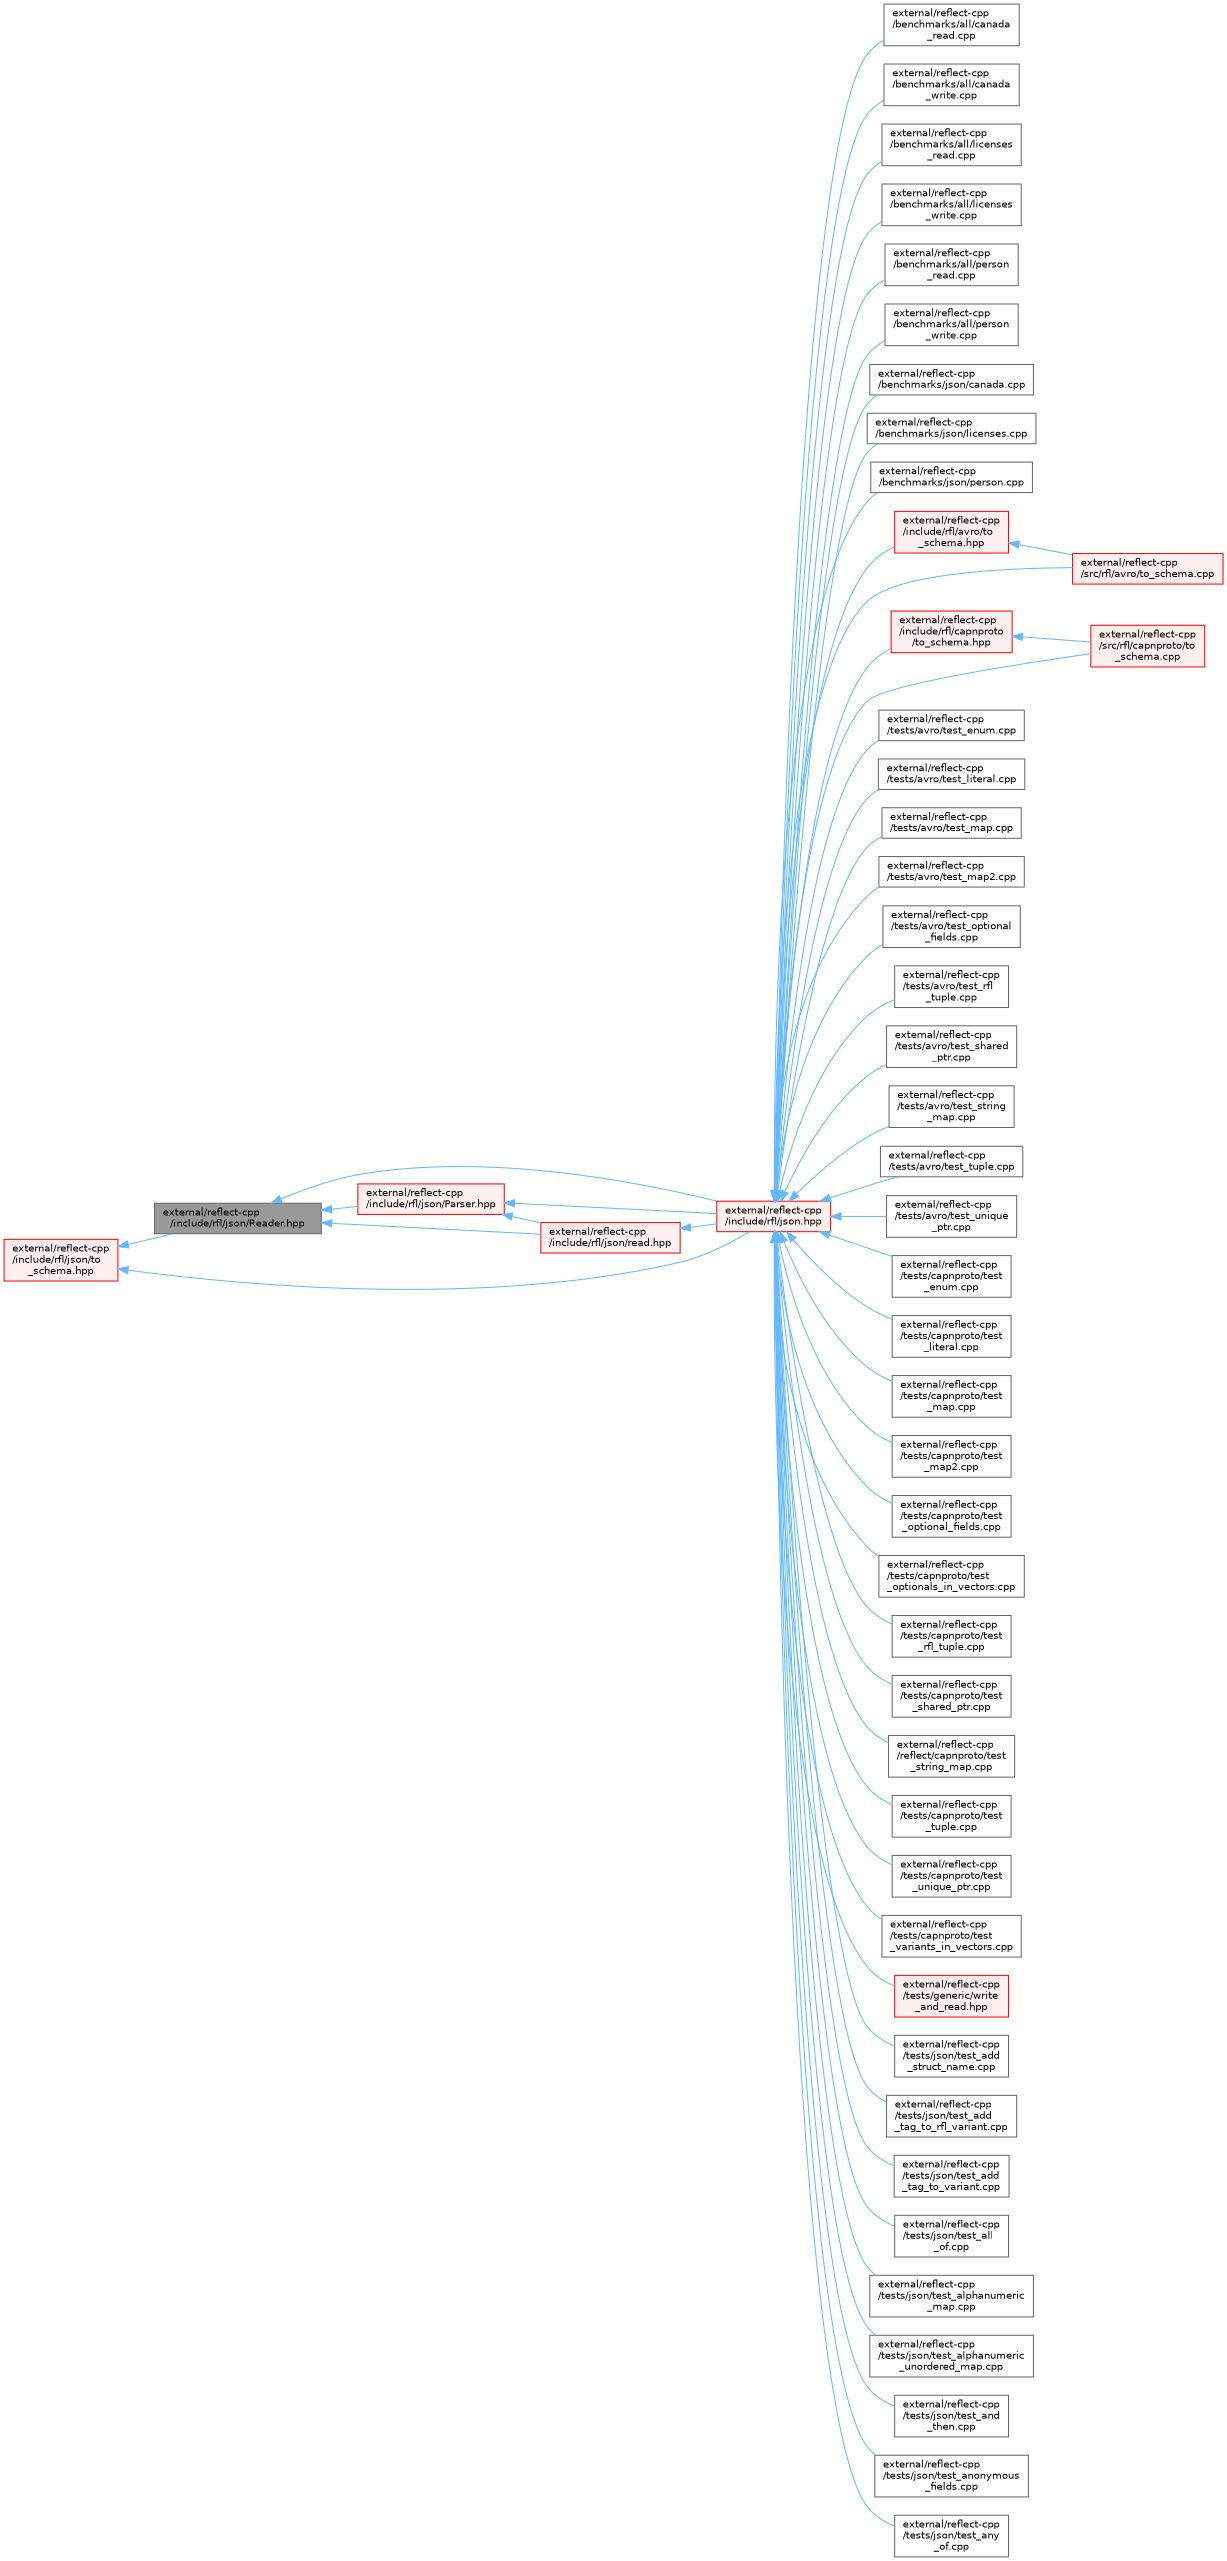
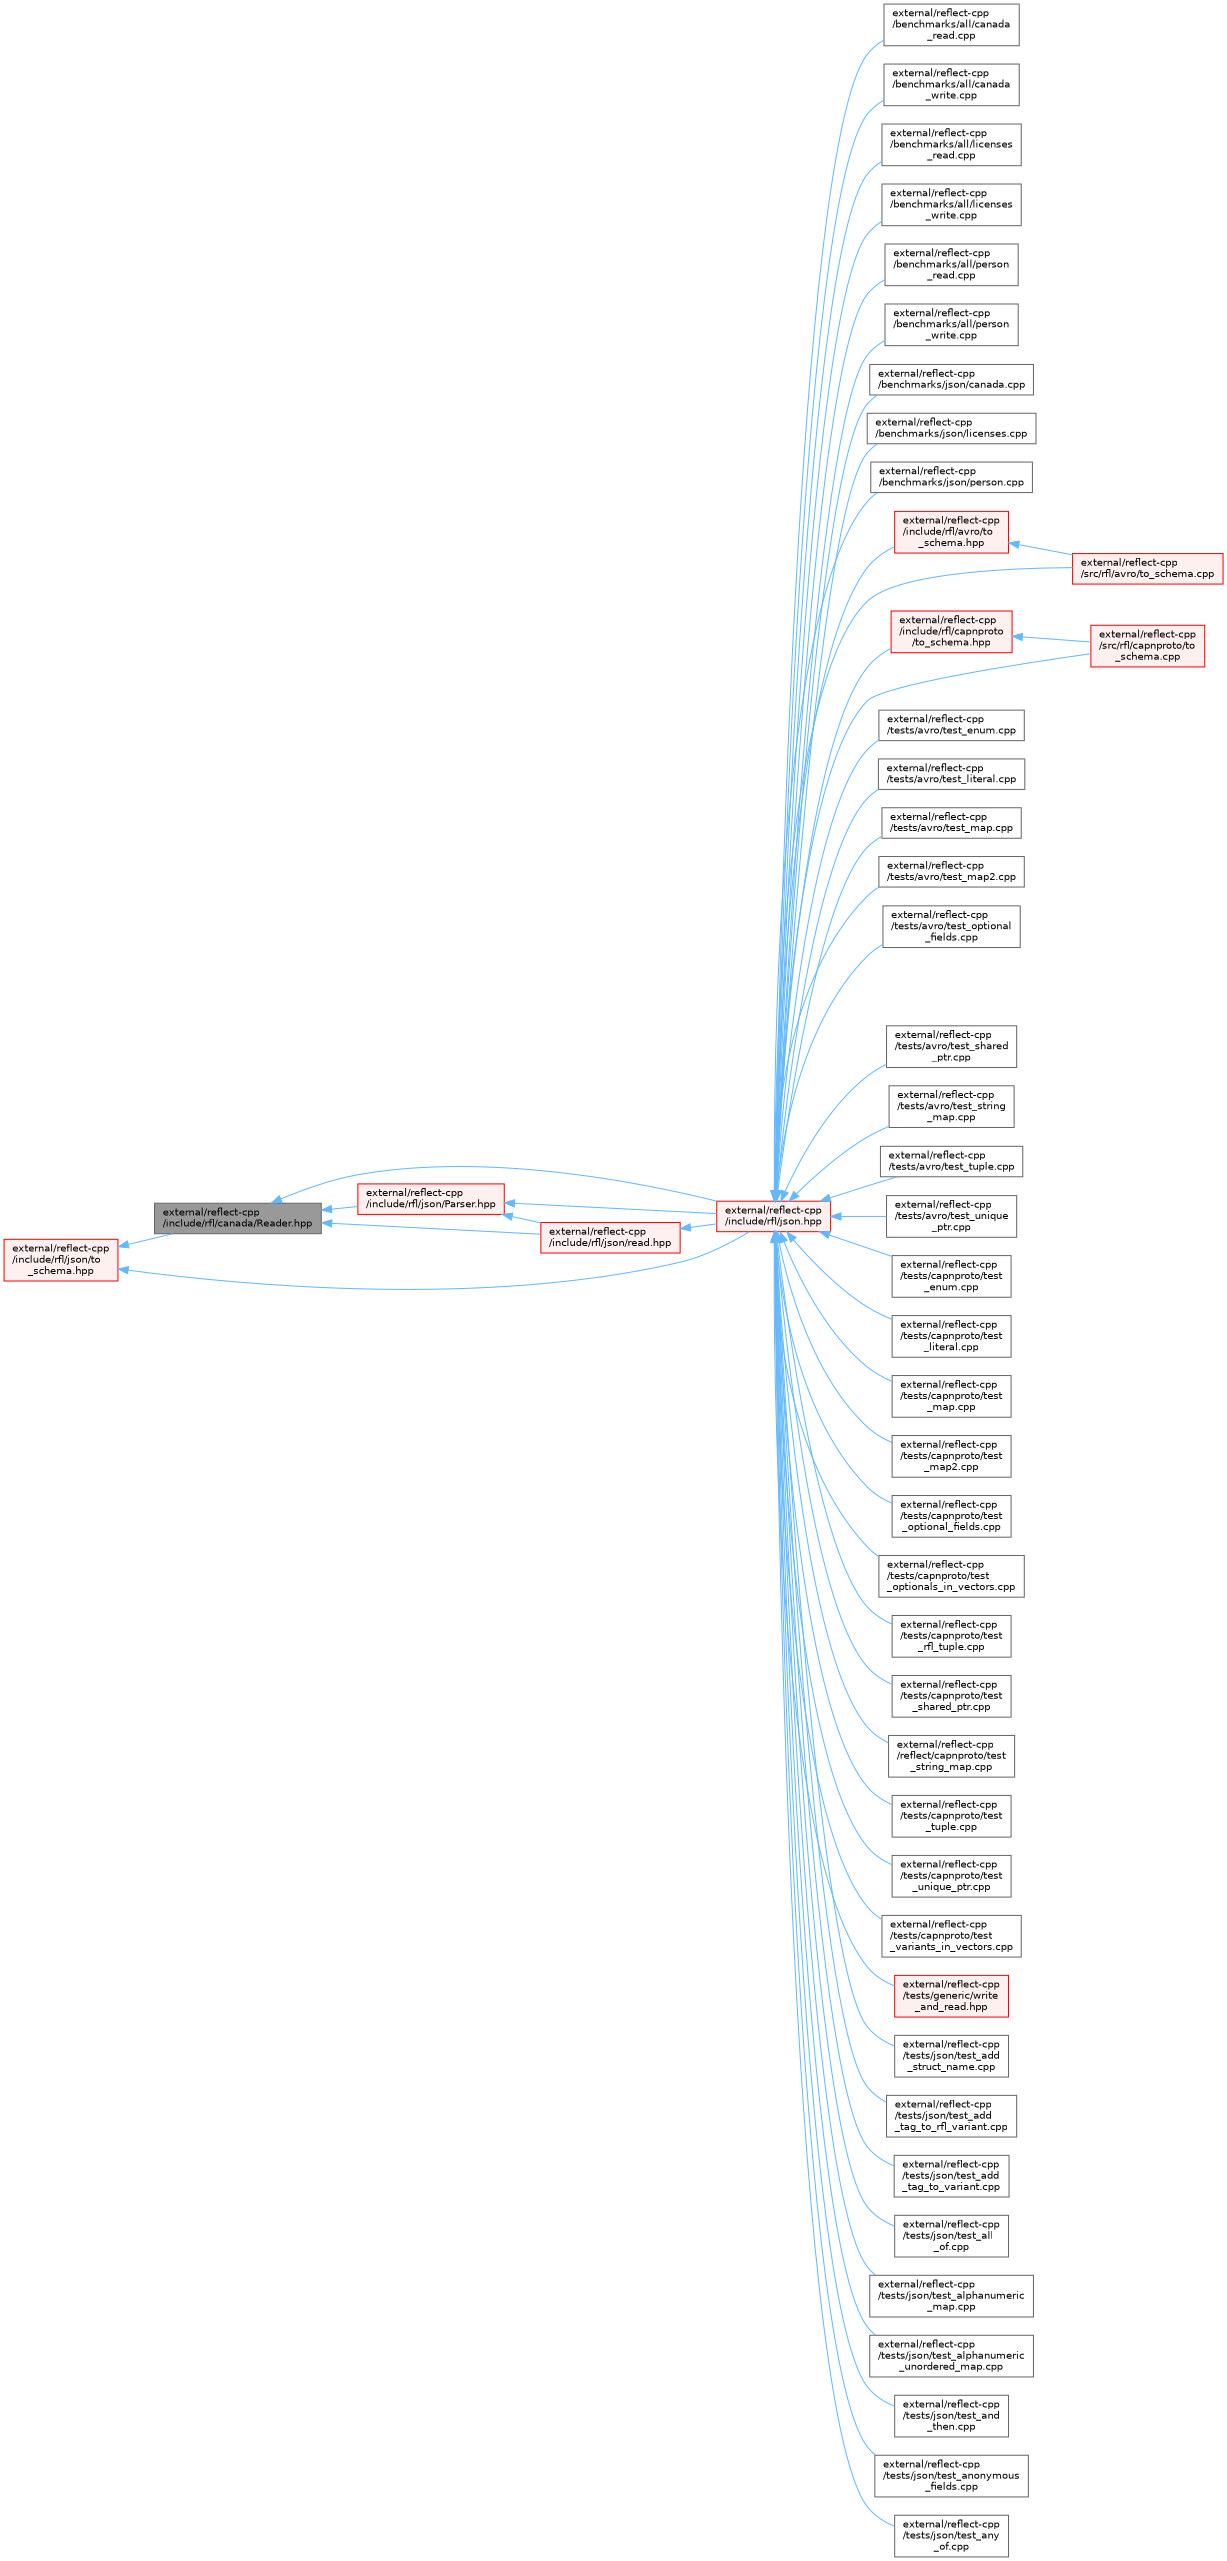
node "external/reflect-cpp /tests/avro/test_rfl _tuple.cpp": removed
node "external/reflect-cpp /include/rfl/json/Reader.hpp": label "external/reflect-cpp /include/rfl/json/Reader.hpp" -> "external/reflect-cpp /include/rfl/canada/Reader.hpp"
